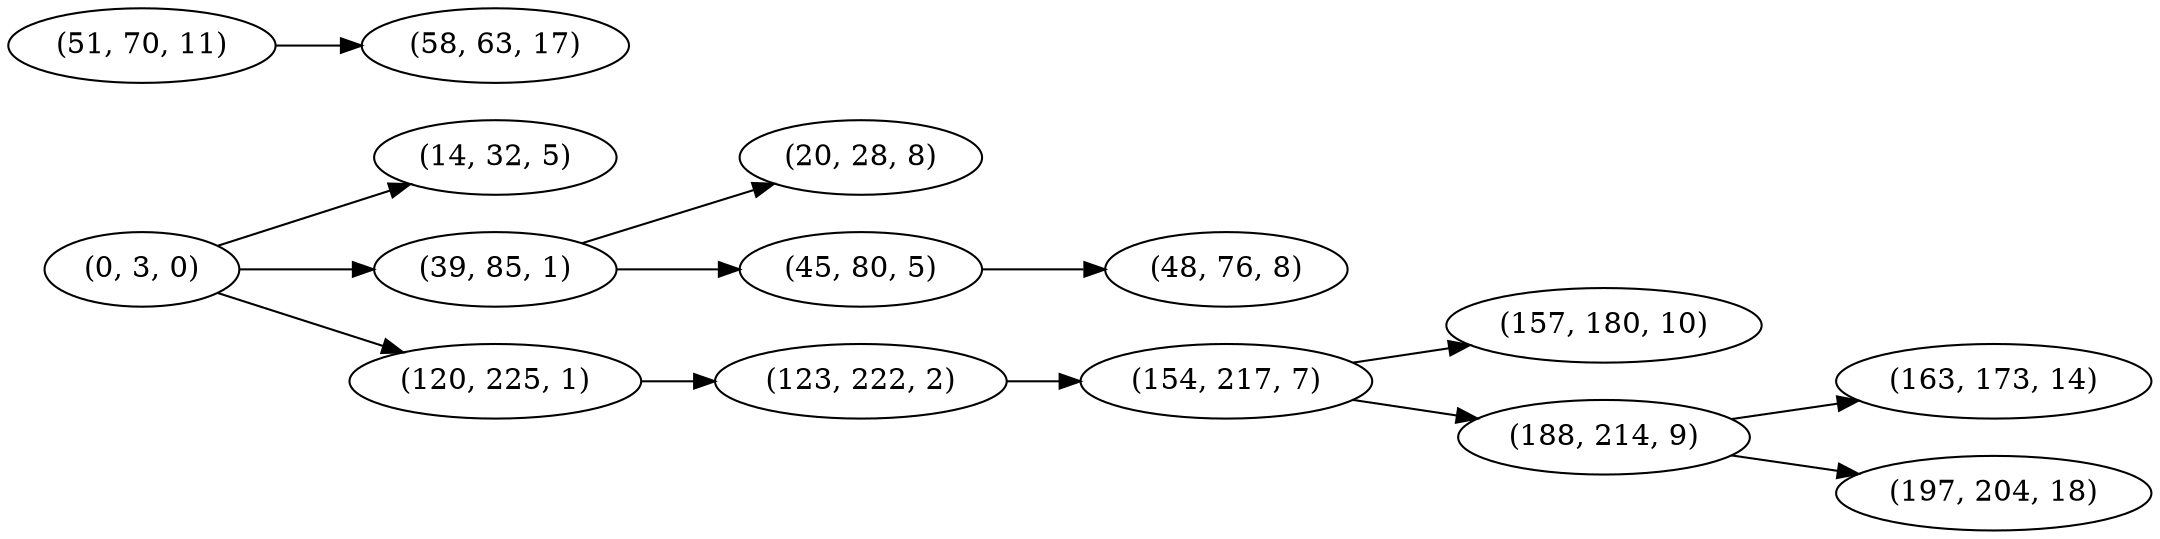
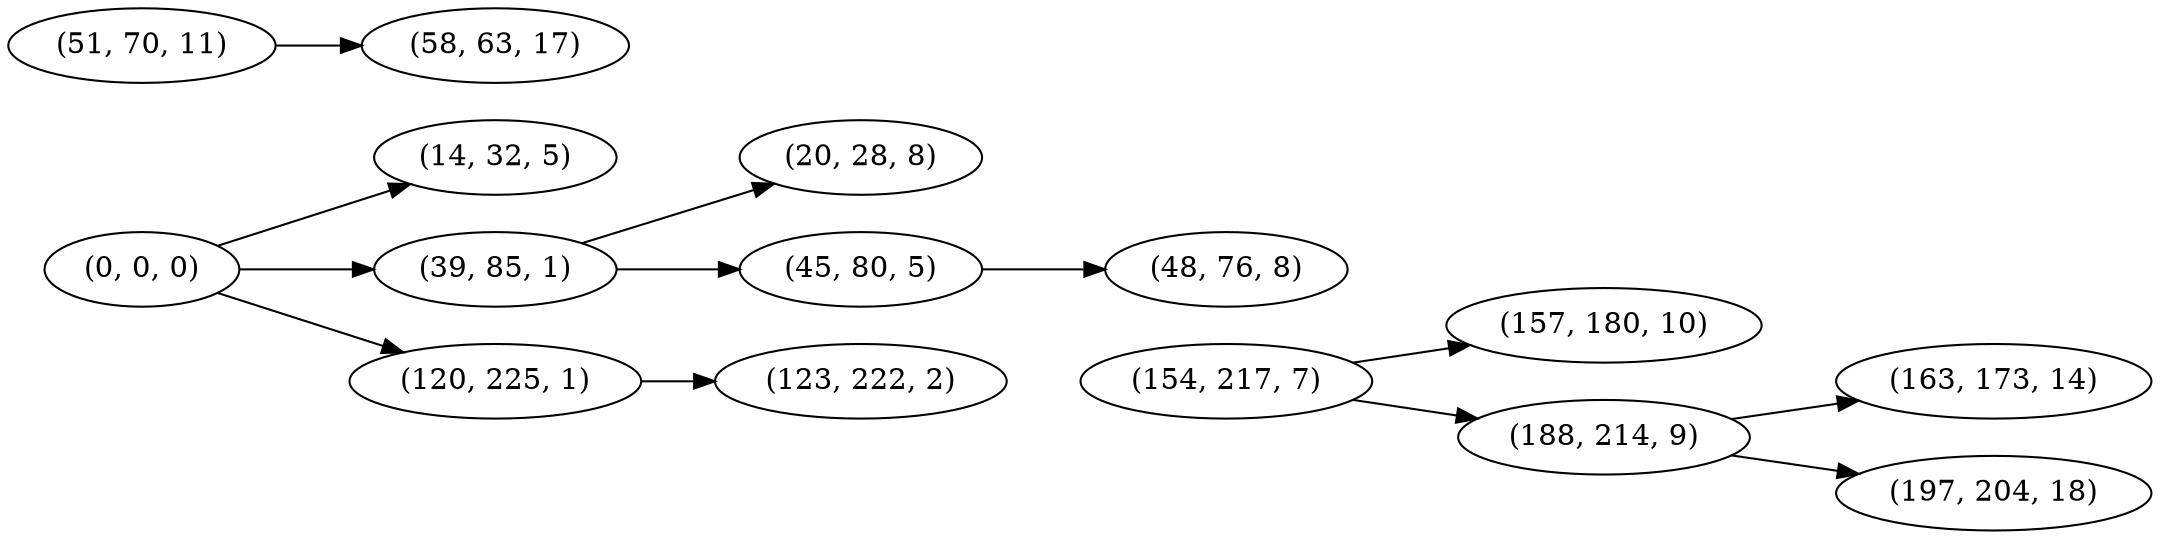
node "(0, 3, 0)": label "(0, 3, 0)" -> "(0, 0, 0)"
edge "(123, 222, 2)" -> "(154, 217, 7)": removed
